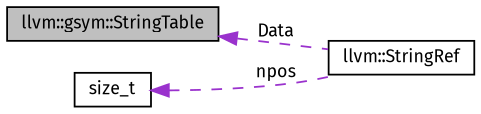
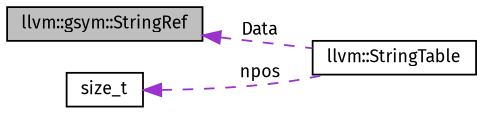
node "llvm::gsym::StringTable": label "llvm::gsym::StringTable" -> "llvm::gsym::StringRef"
node "llvm::StringRef": label "llvm::StringRef" -> "llvm::StringTable"
